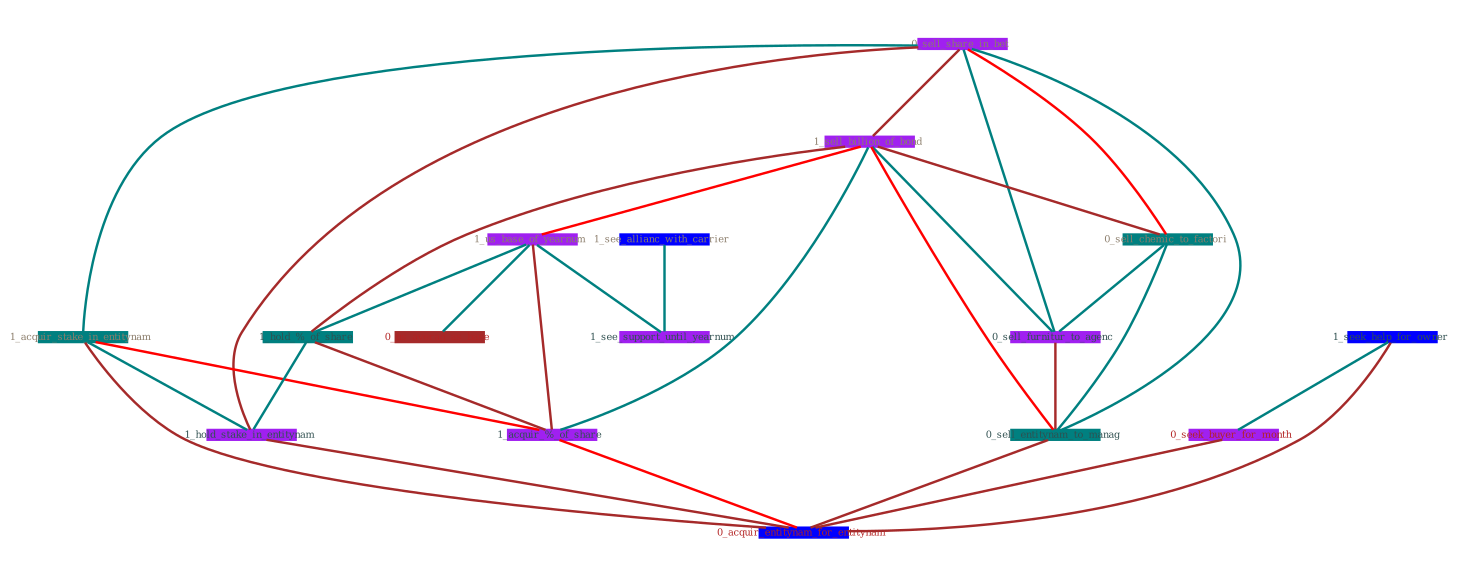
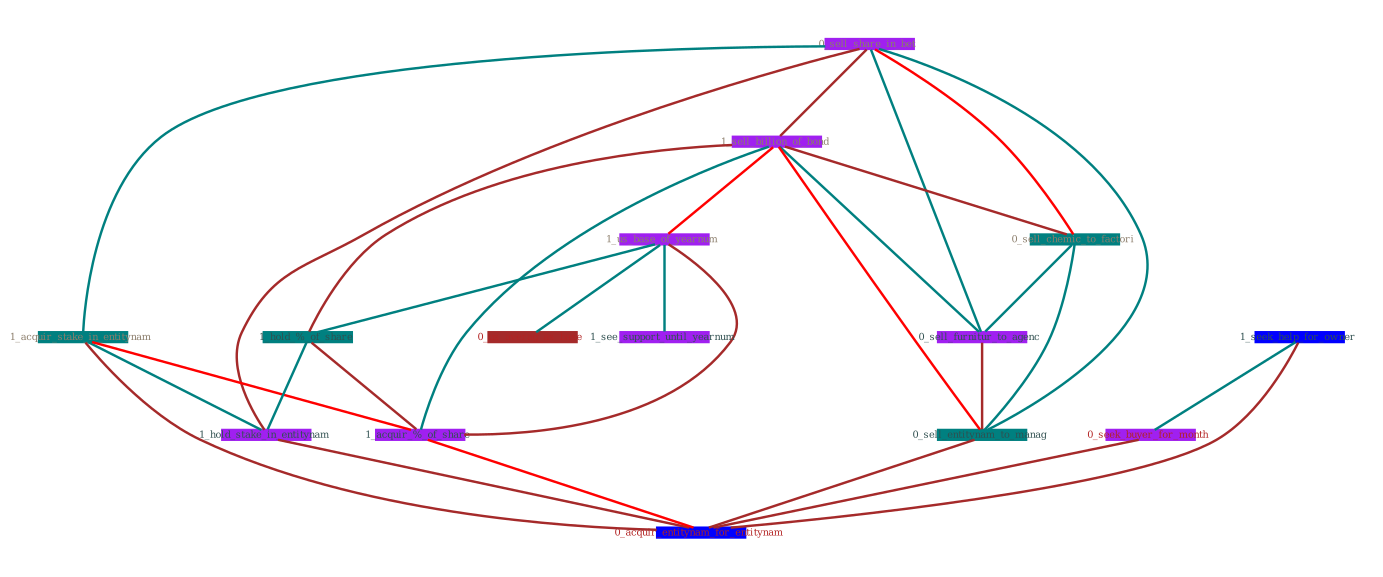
node "1_see_allianc_with_carrier": removed
